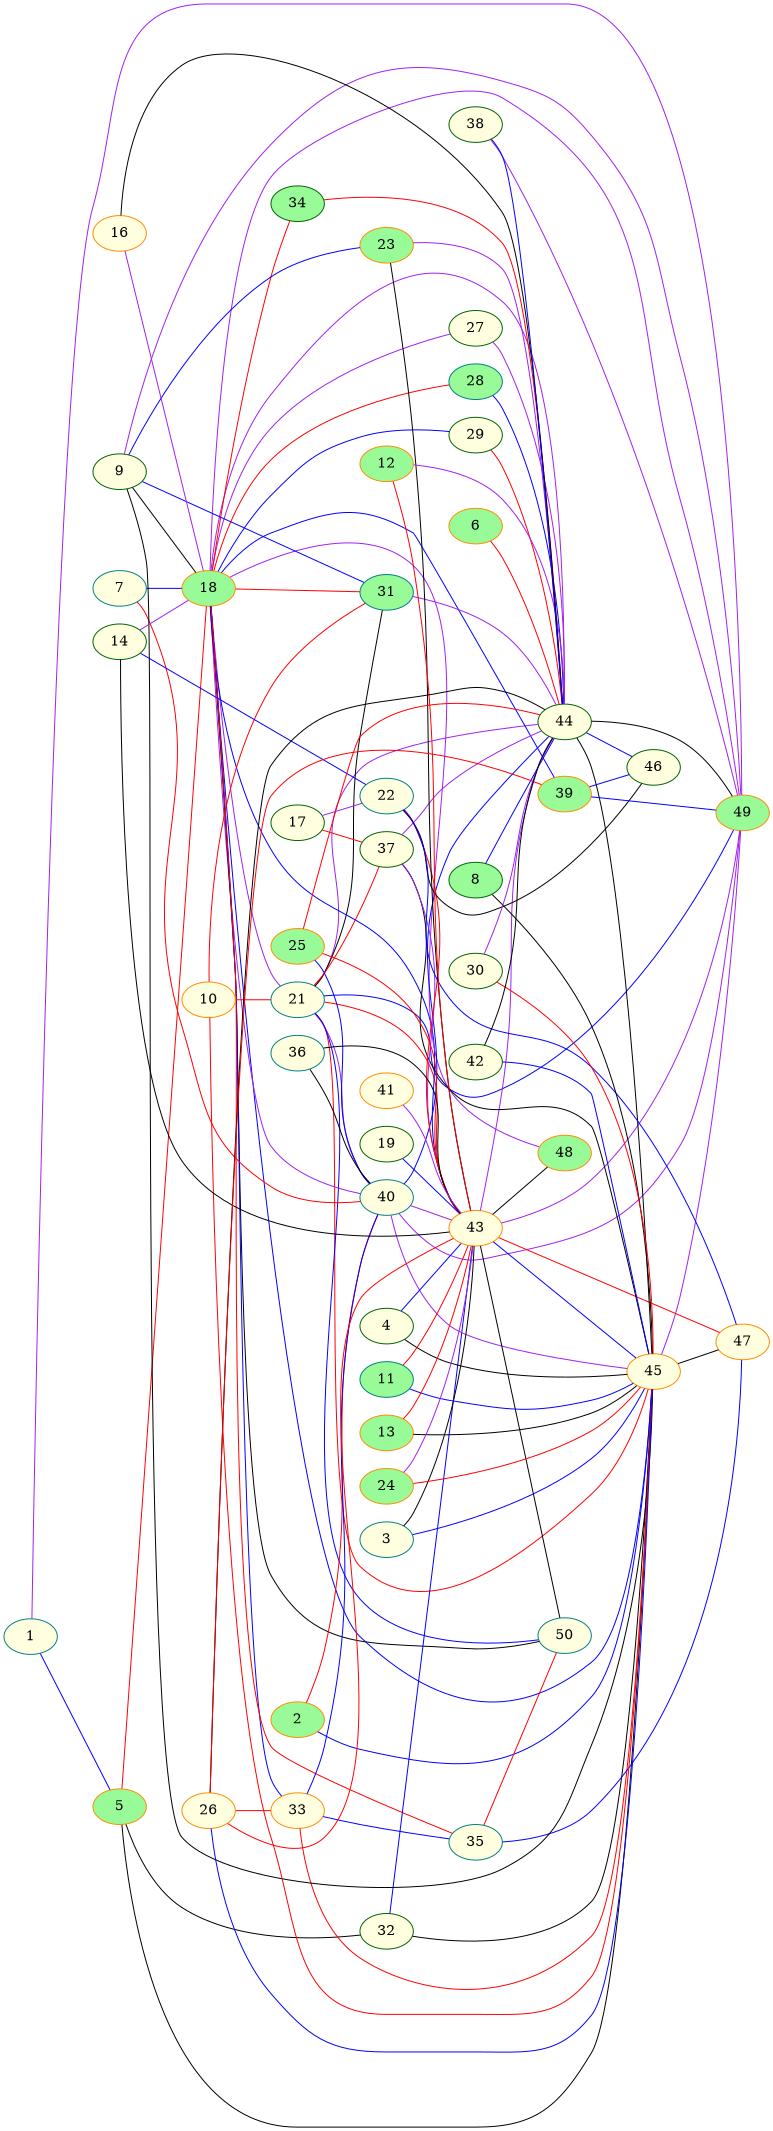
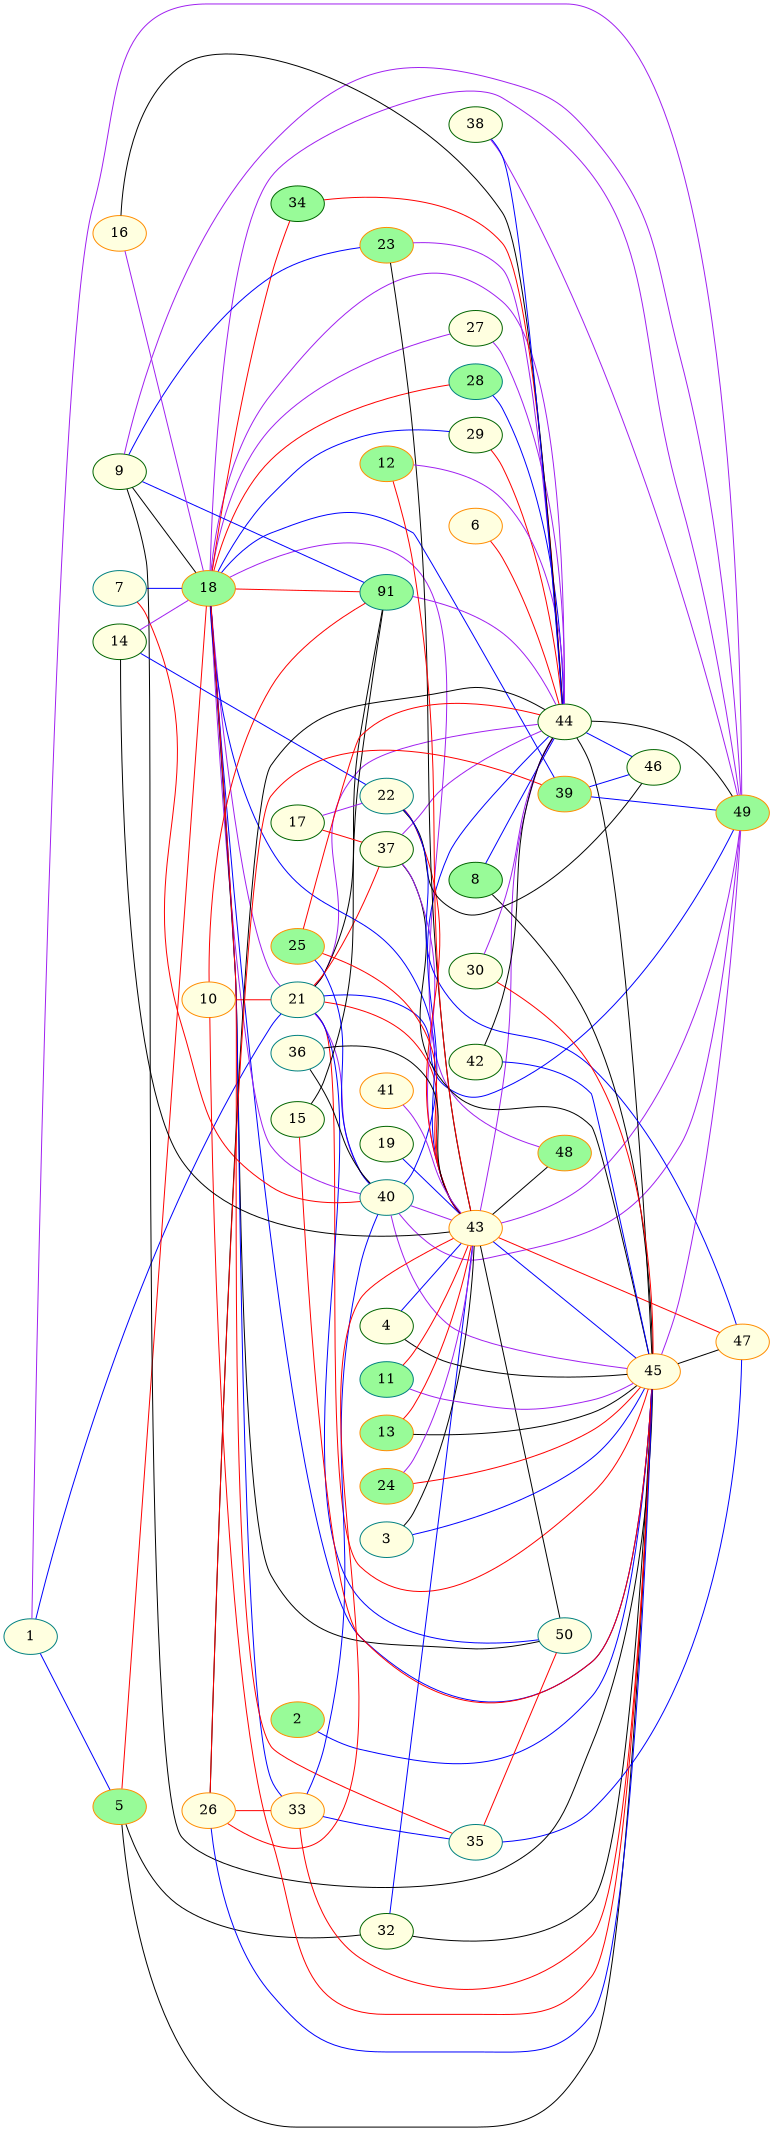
node "6": fillcolor palegreen -> lightyellow
node "31": label "31" -> "91"
node "15": added
edge "21" -- "1": added
edge "45" -- "11": color blue -> purple
edge "40" -- "2": removed
